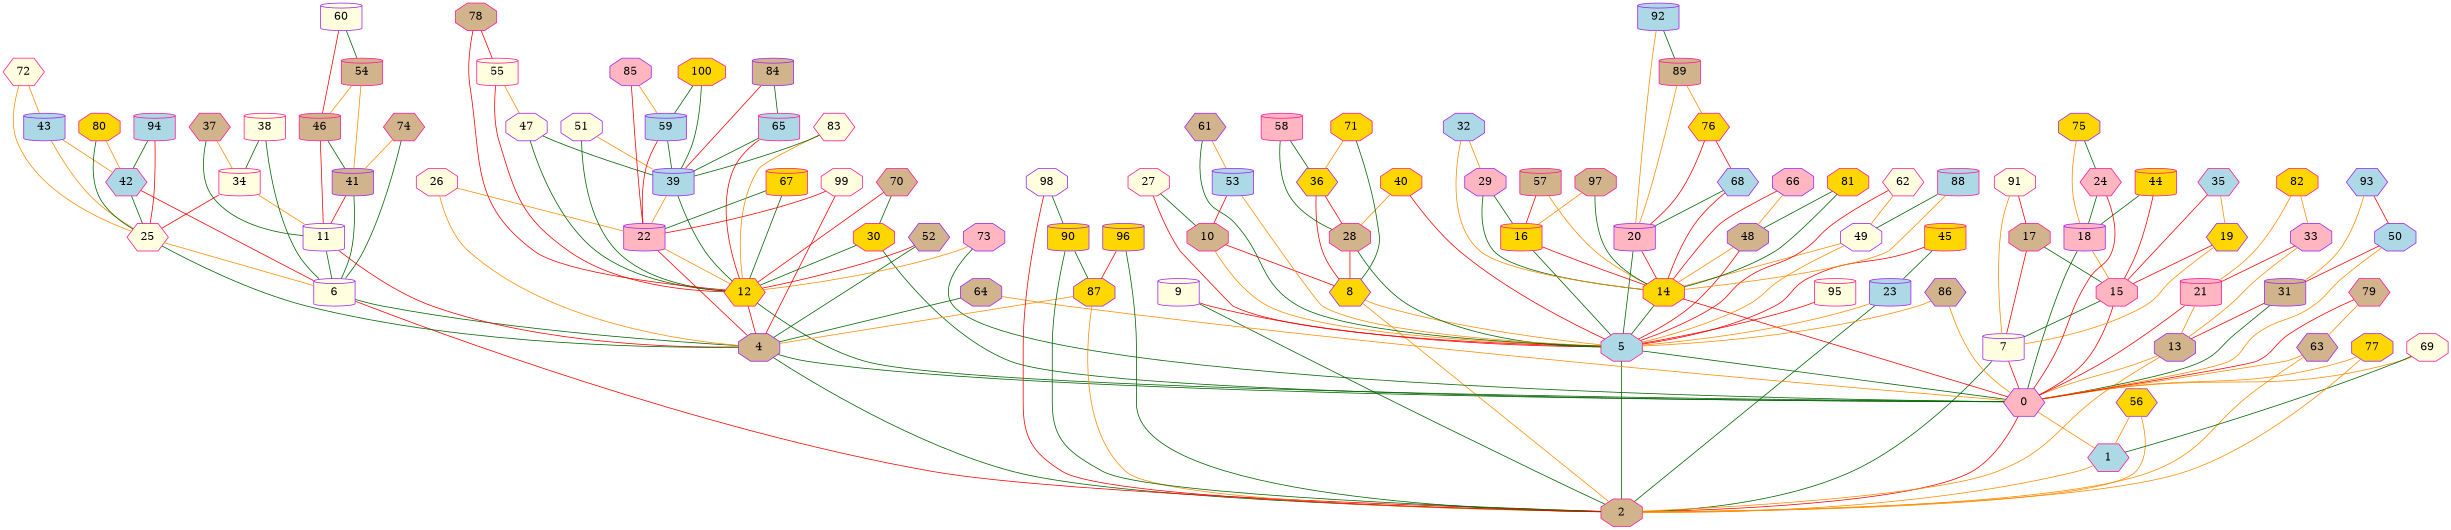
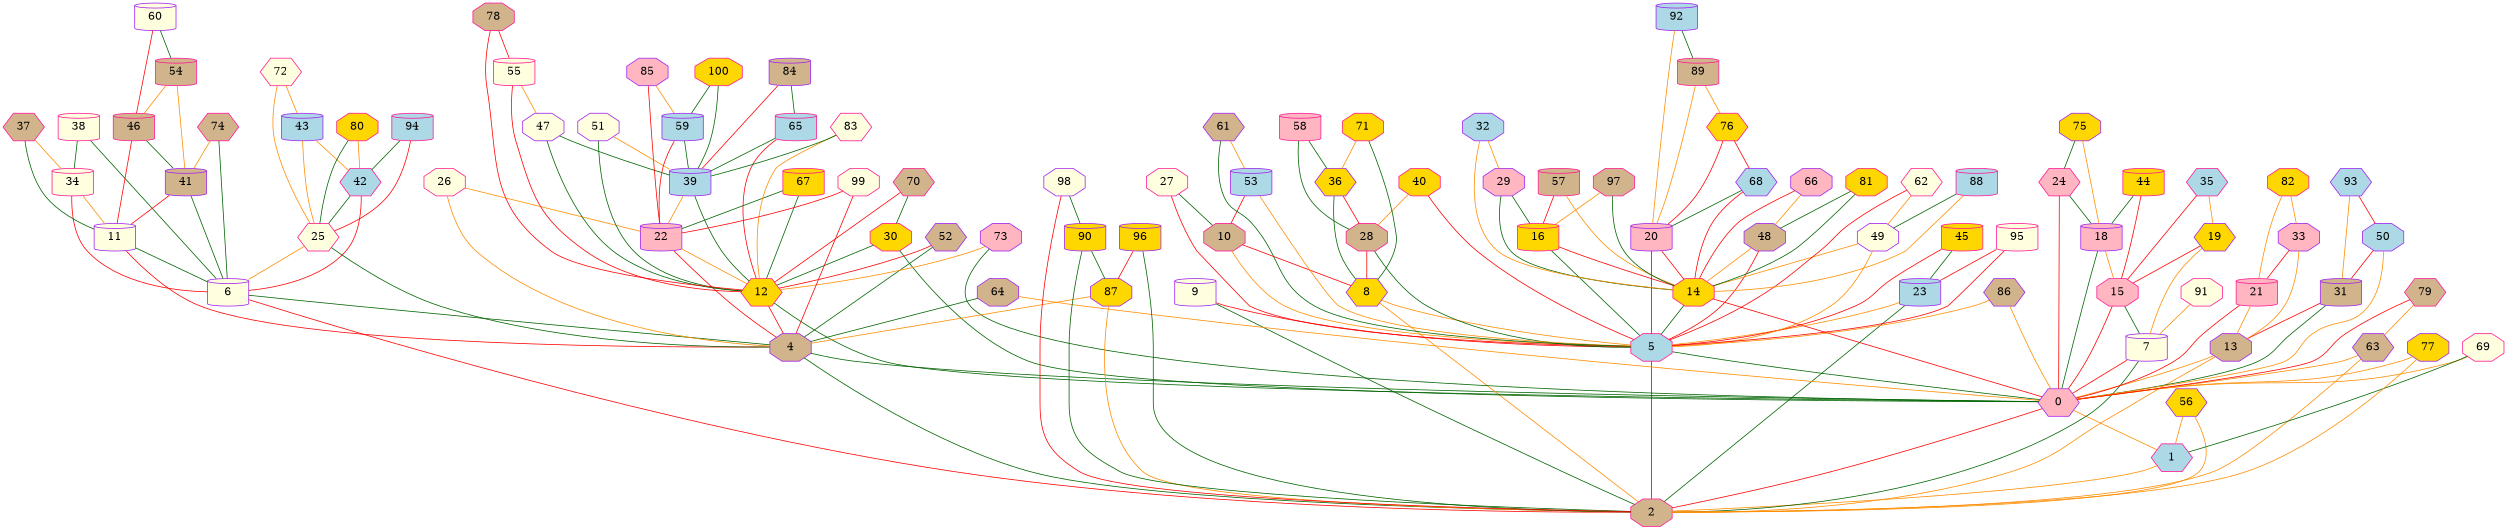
edge "34" -- "25": now "34" -- "6"
node "17": removed
edge "36" -- "8": color red -> darkgreen
edge "95" -- "23": added
